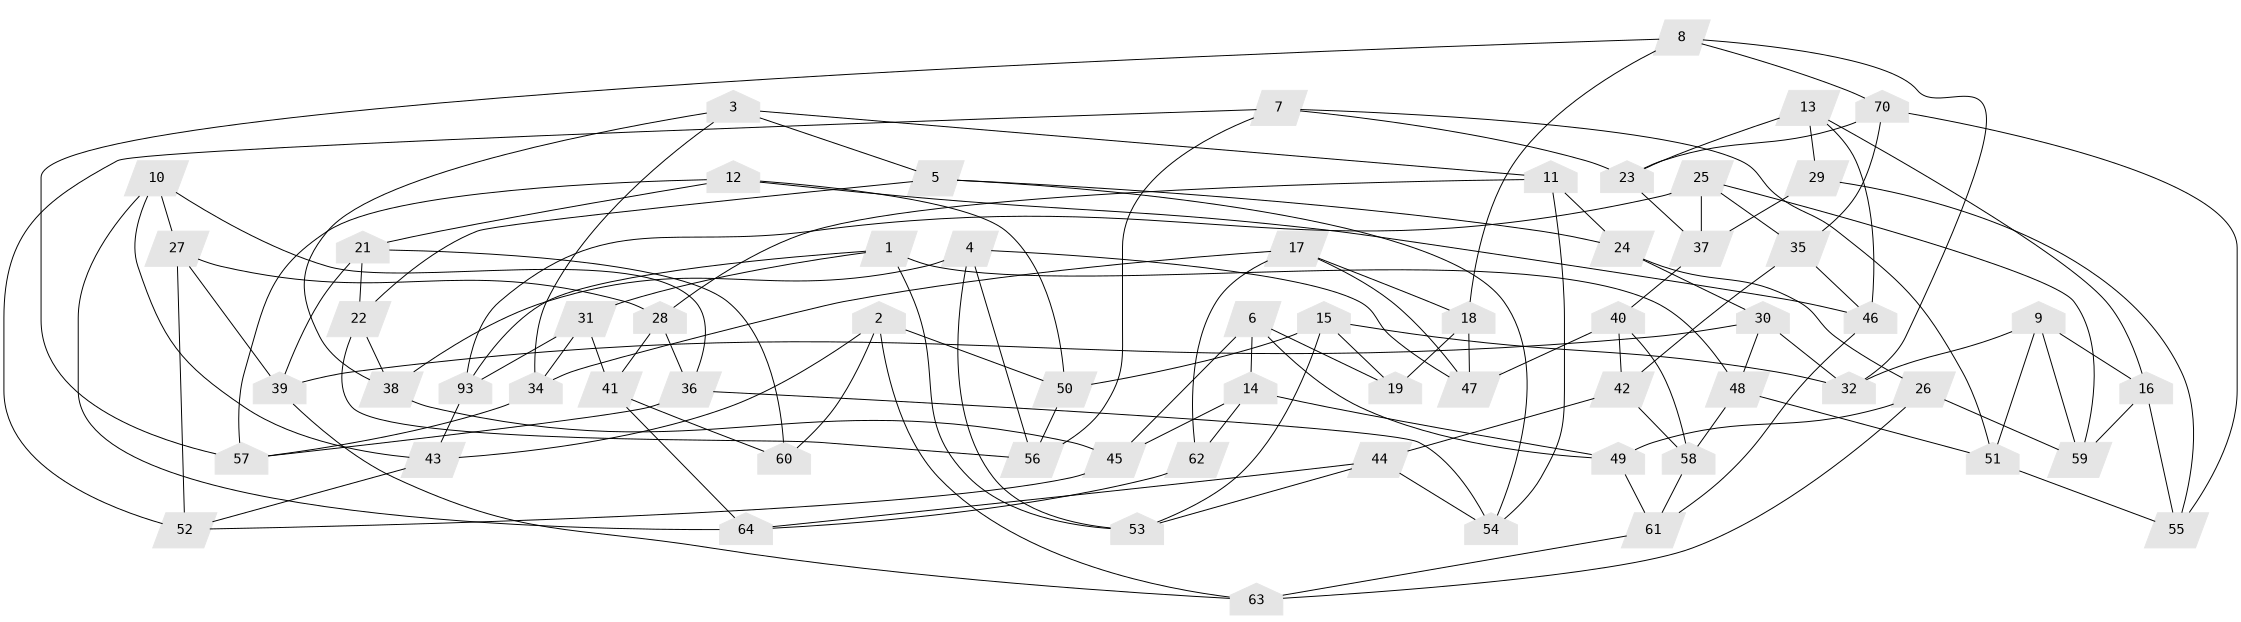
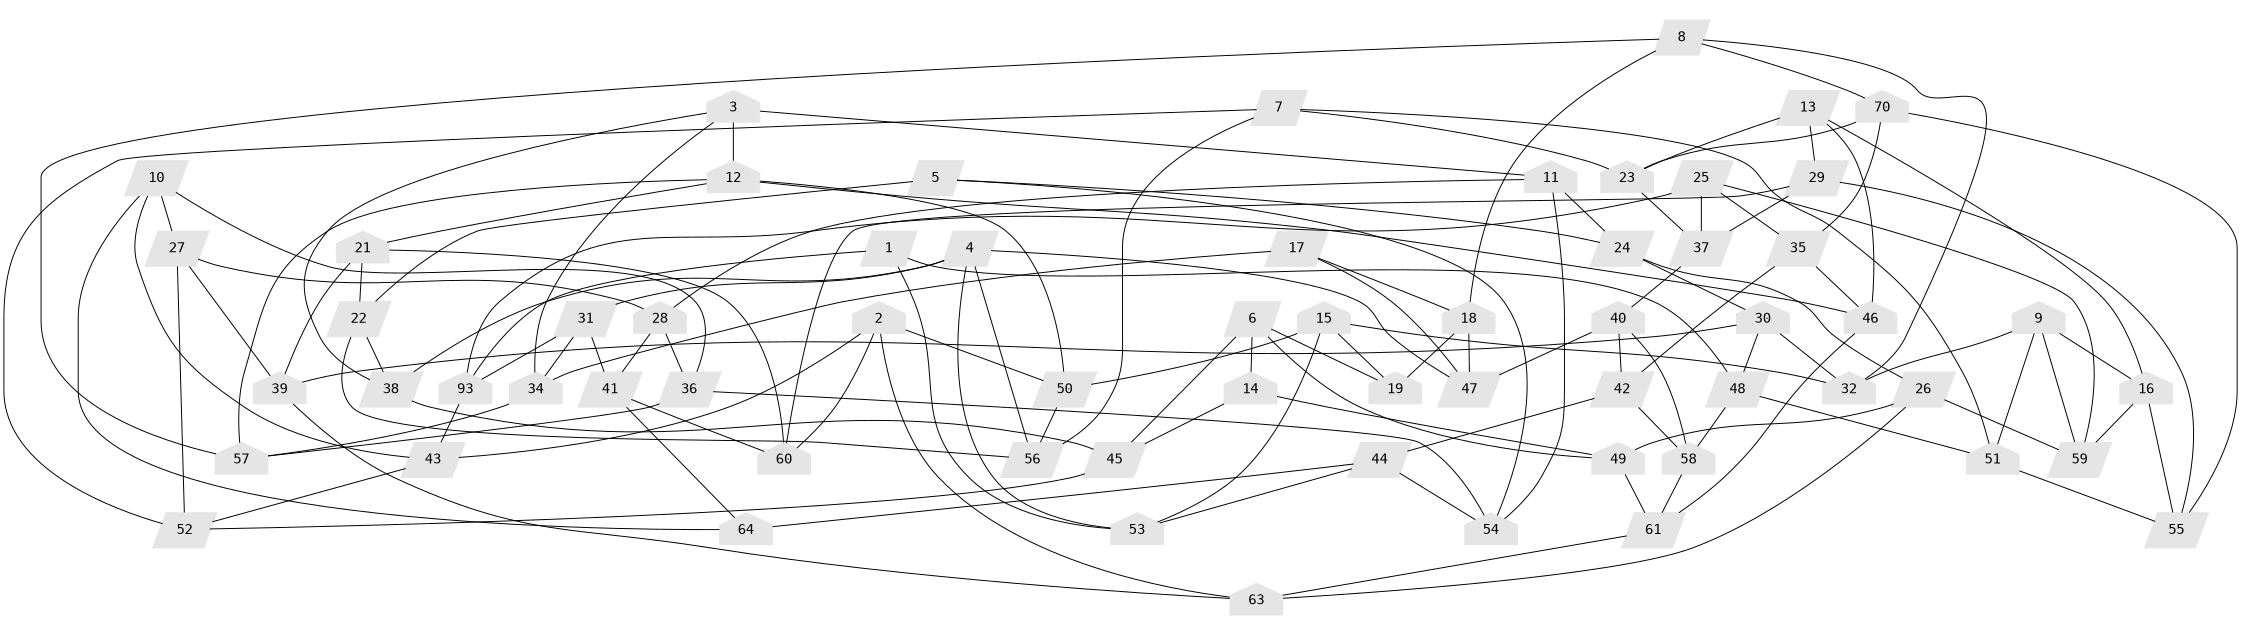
edge "3" -- "5": now "3" -- "12"
edge "29" -- "60": added
edge "1" -- "31": now "4" -- "31"
node "62": removed
